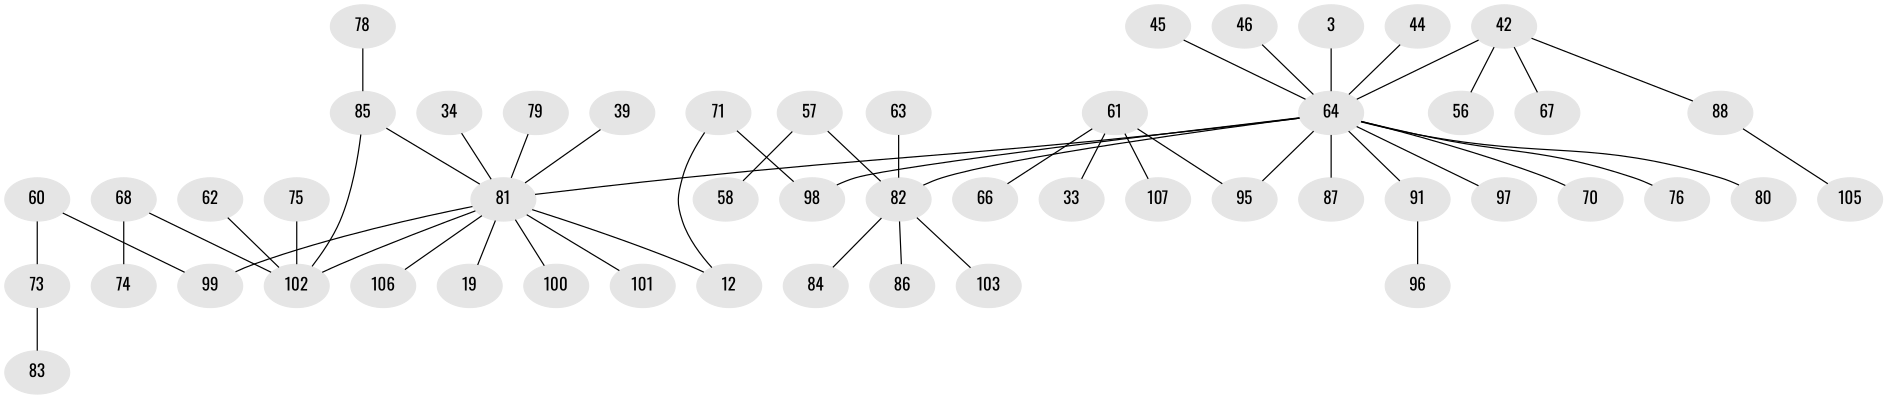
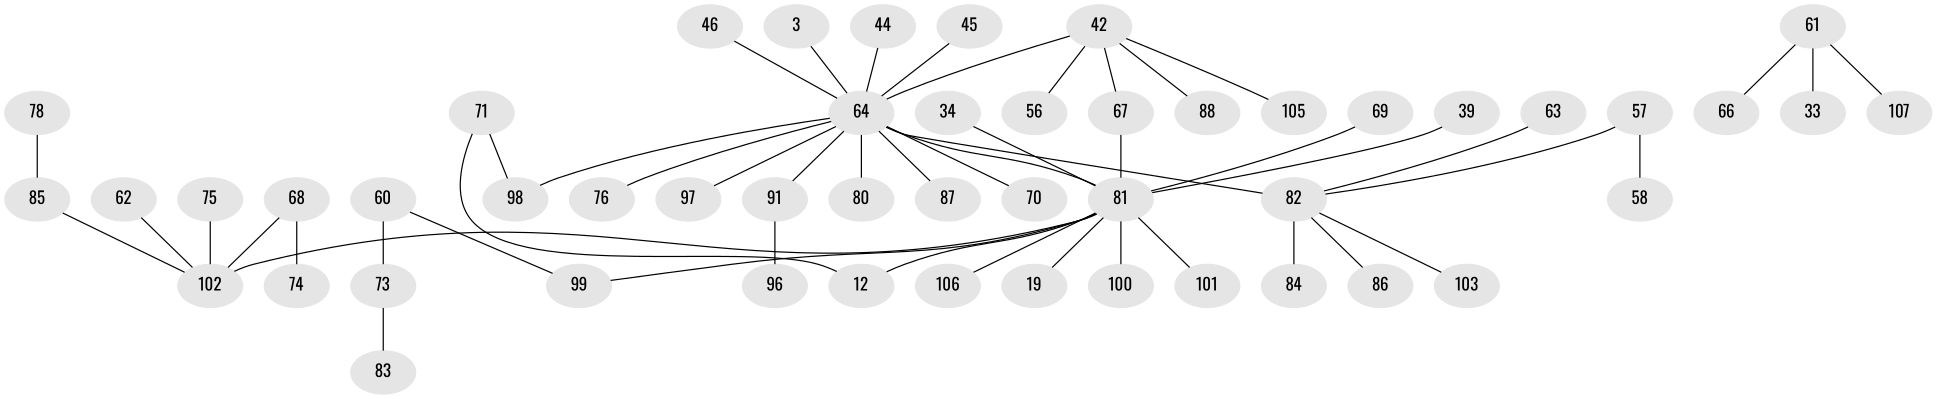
node "79": label "79" -> "69"
edge "85" -- "81": now "67" -- "81"
edge "88" -- "105": now "42" -- "105"
node "95": removed
